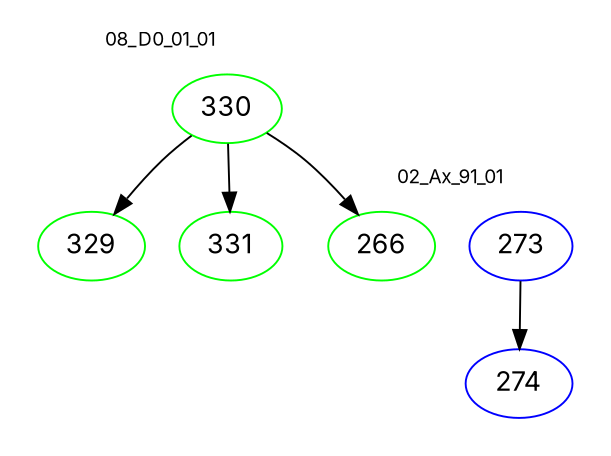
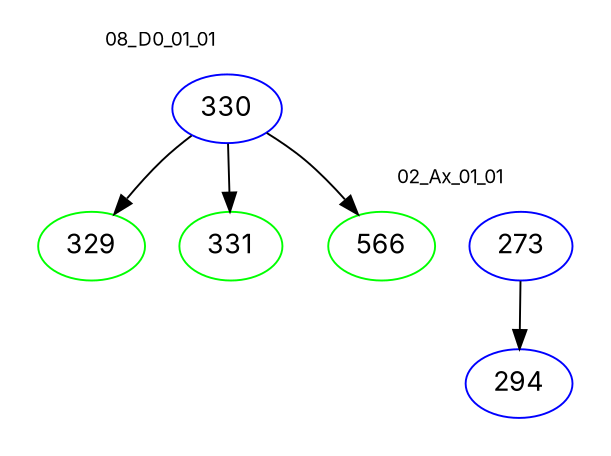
node "330": color green -> blue
cluster "02_Ax_91_01": label "02_Ax_91_01" -> "02_Ax_01_01"
node "266": label "266" -> "566"
node "274": label "274" -> "294"
